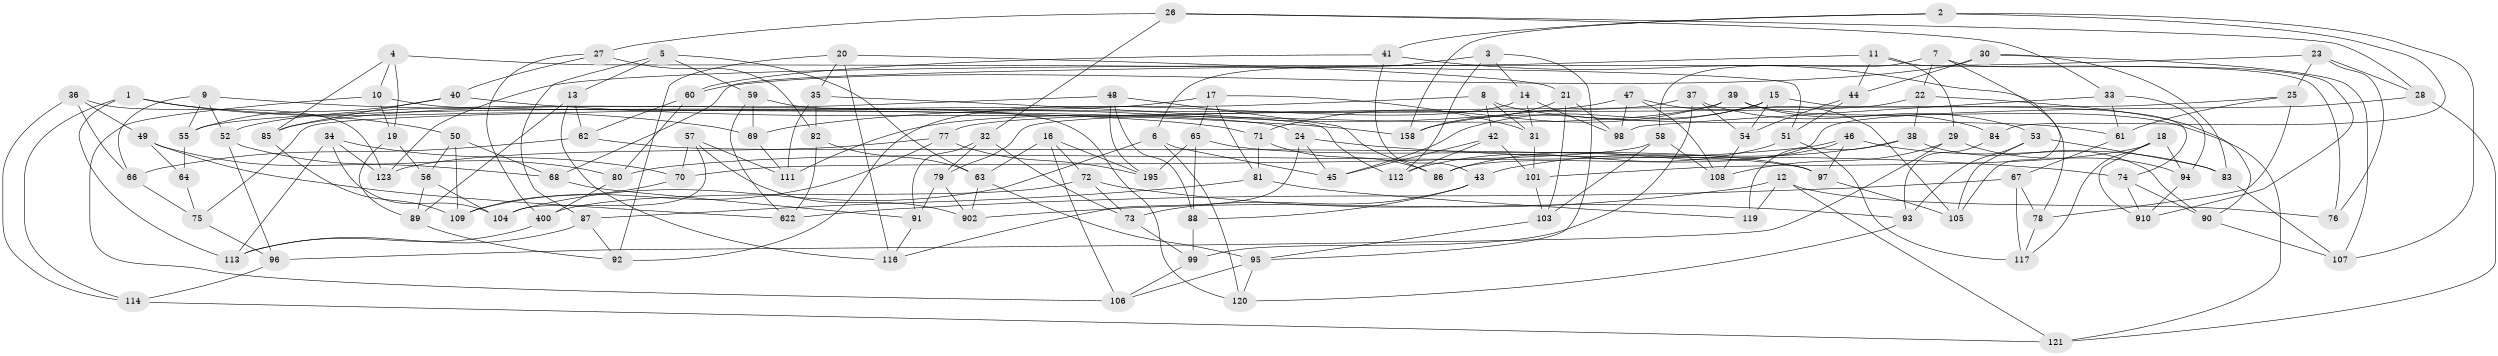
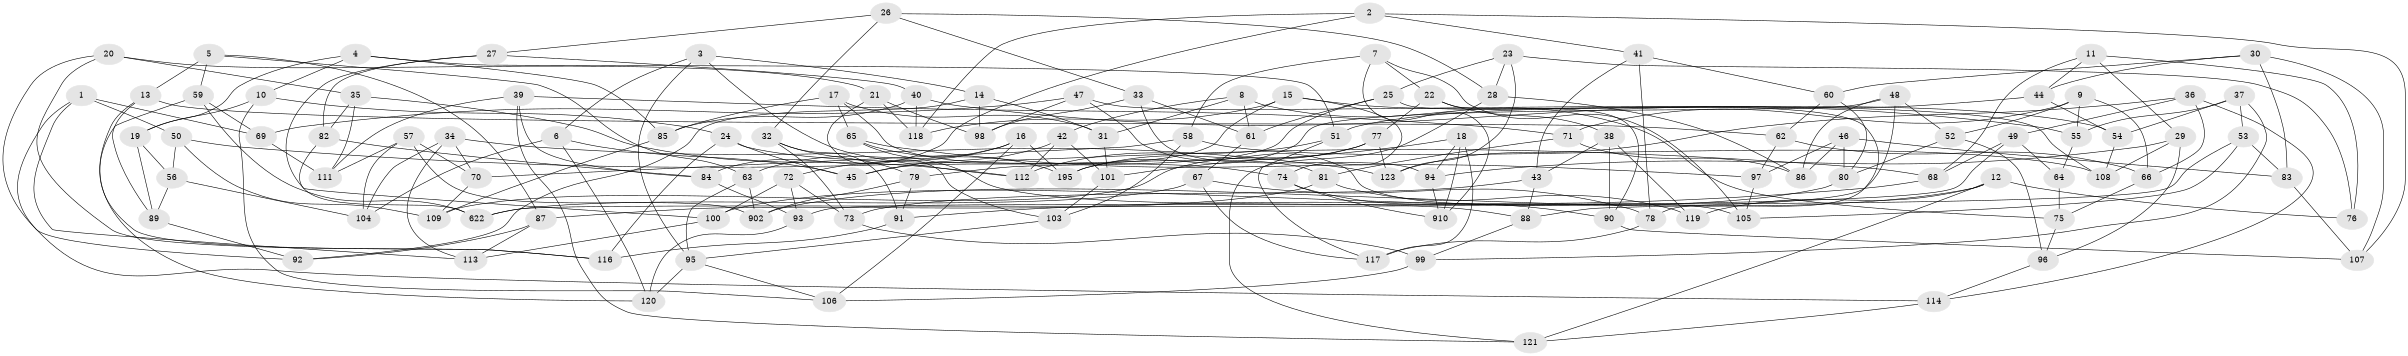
node "158": label "158" -> "118"
edge "82" -- "63": now "82" -- "84"
node "400": label "400" -> "100"
